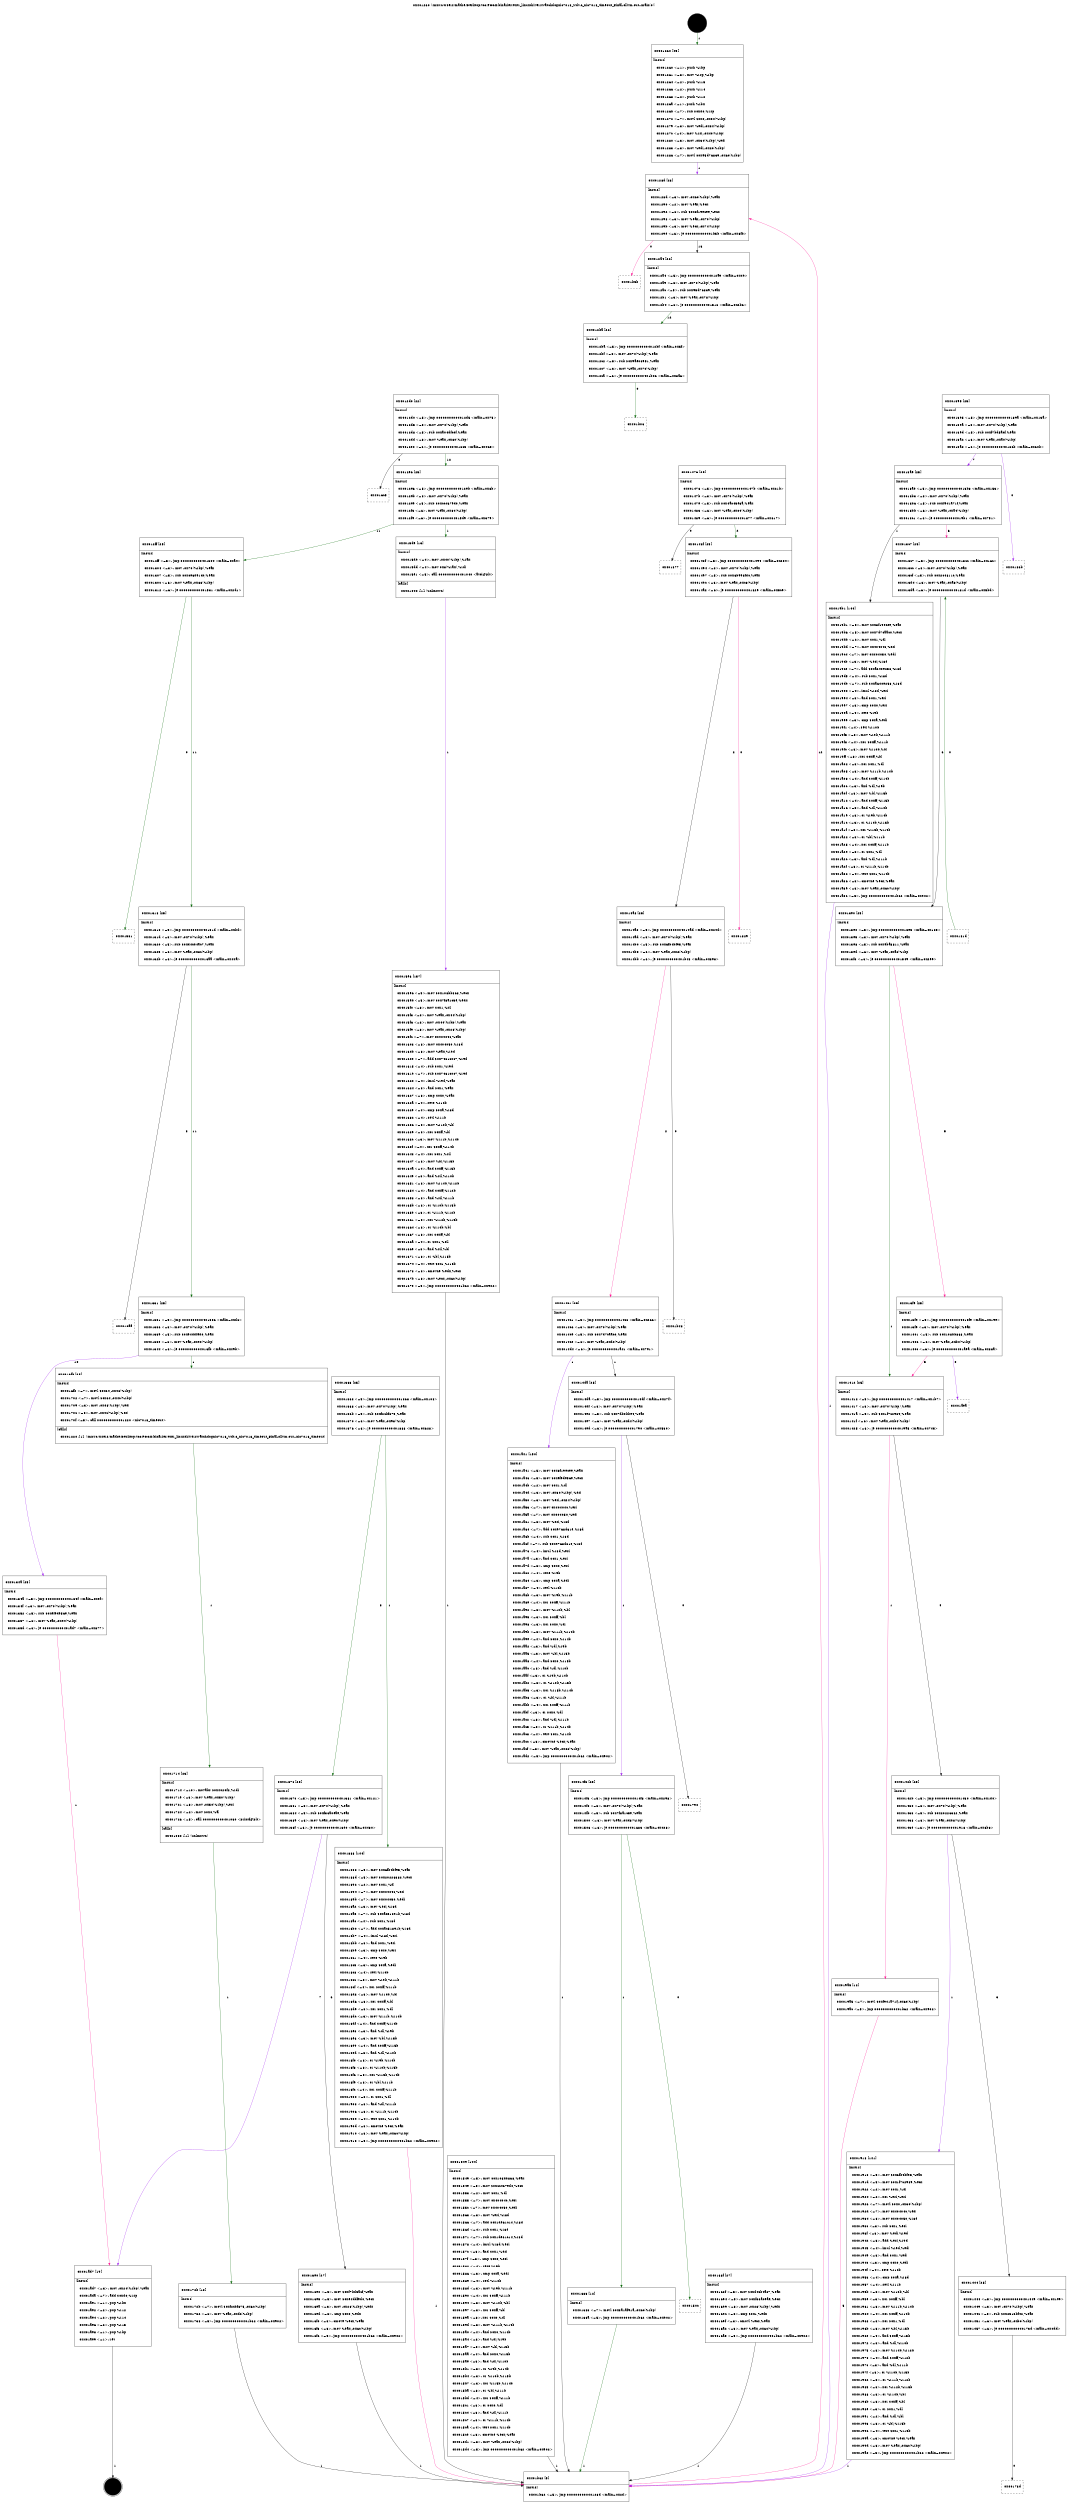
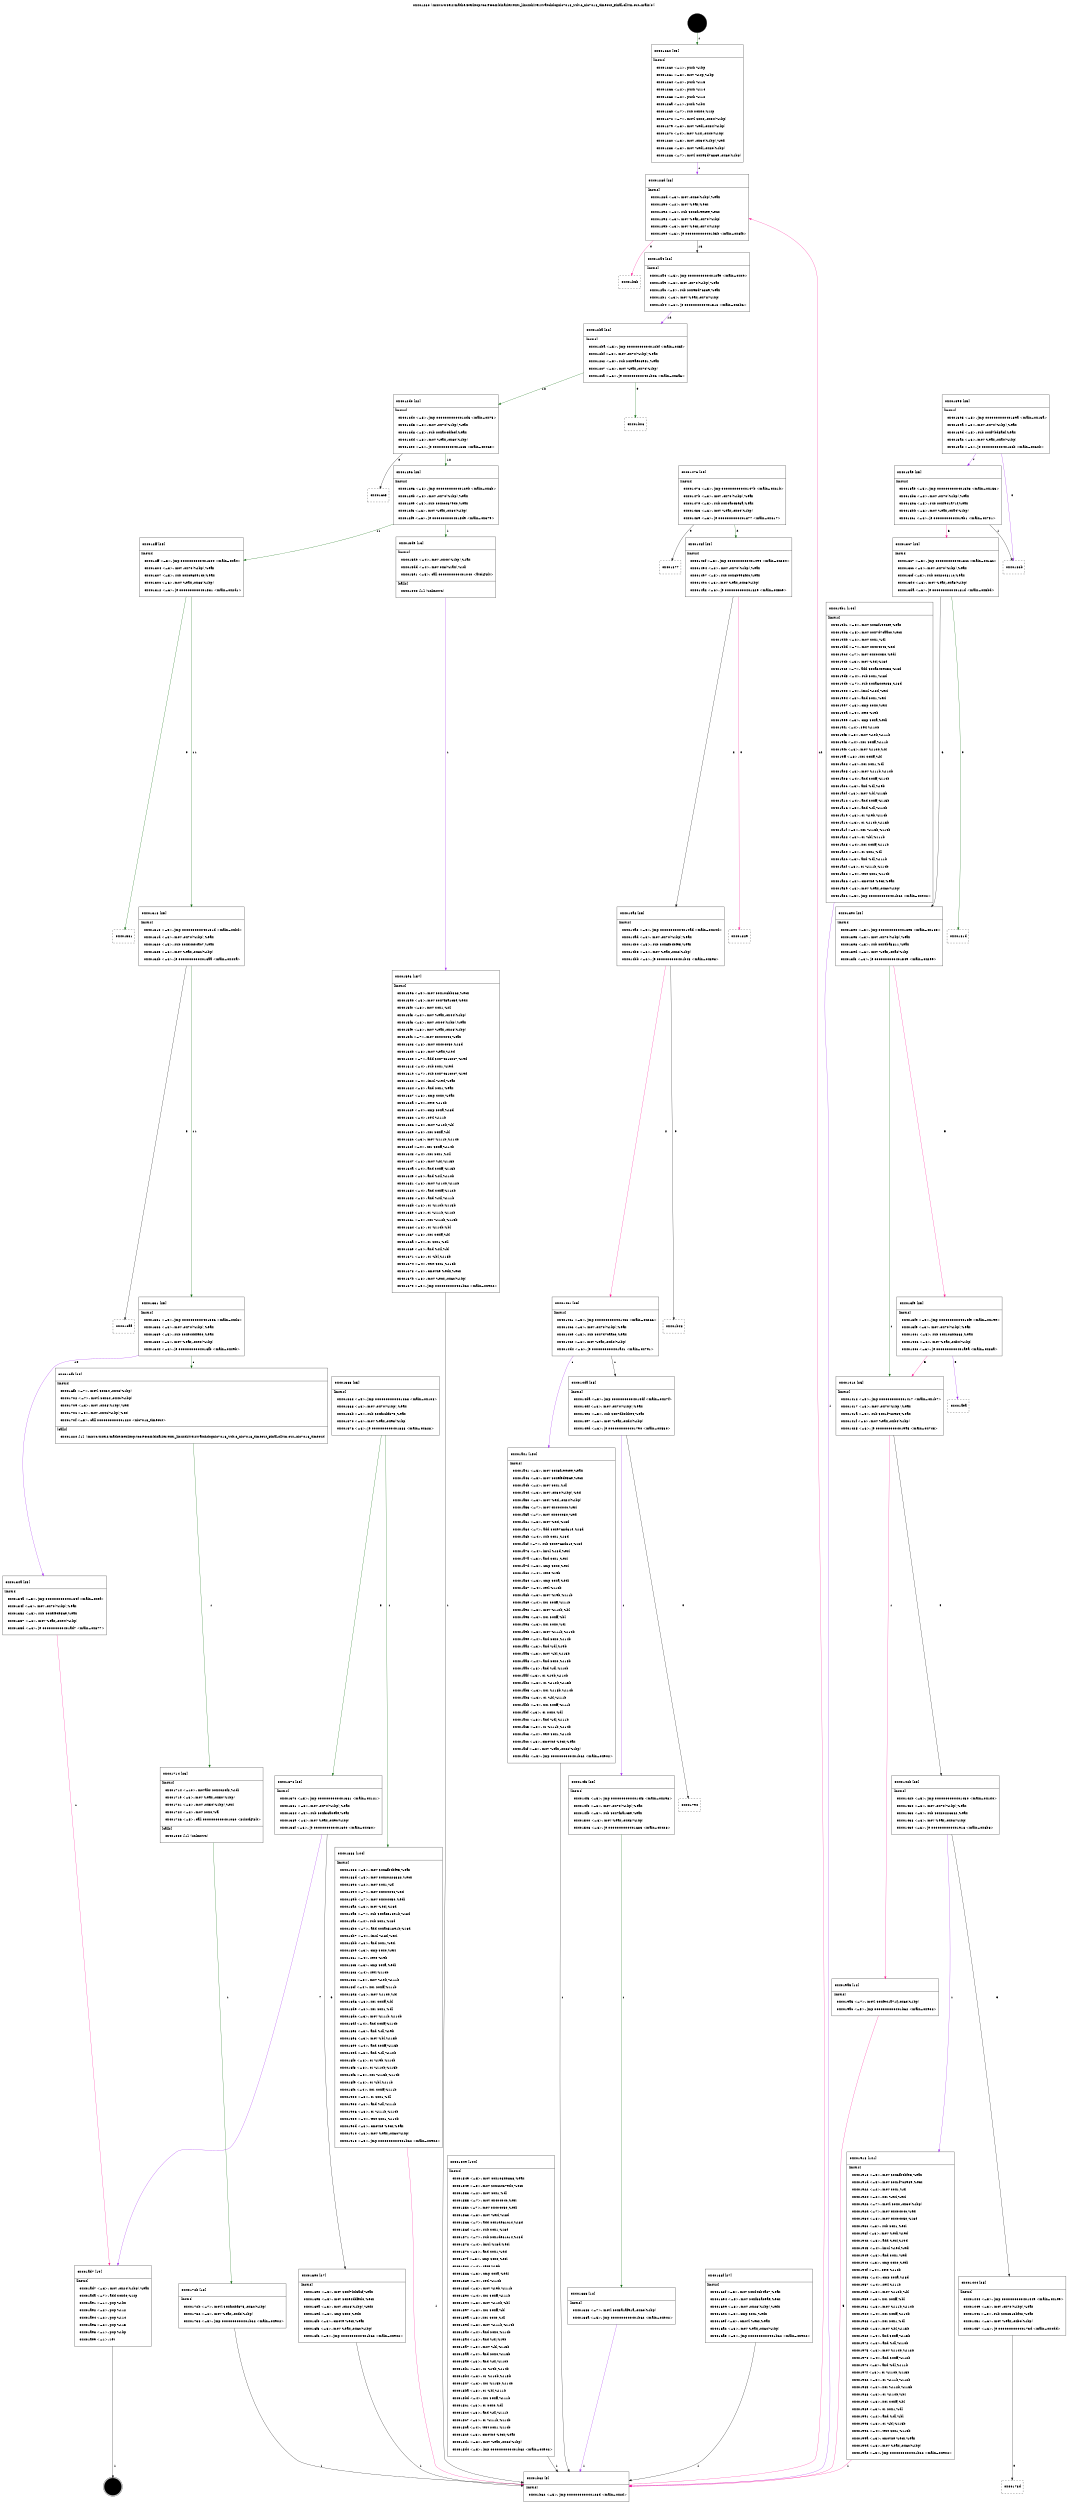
edge "0x4012a4 [22]" -> "0x4012ba [22]": color darkgreen -> purple
edge "0x4012ba [22]" -> "0x4012d0 [22]": added, label "12"
edge "0x4013ae [25]" -> "0x4019b1 [144]": now "0x4013ae [25]" -> "0x40186b"
edge "0x40181d" -> "0x4013c7 [25]": reversed
node "0x40150c": removed
edge "0x401683 [12]" -> "0x401b62 [5]": color darkgreen -> purple
edge "0x401918 [141]" -> "0x401b62 [5]": color purple -> deeppink
